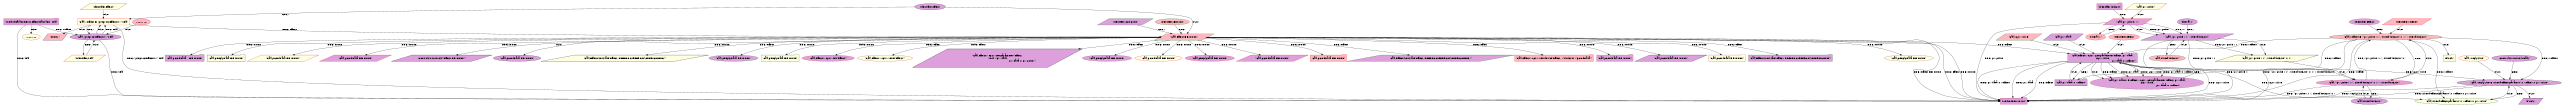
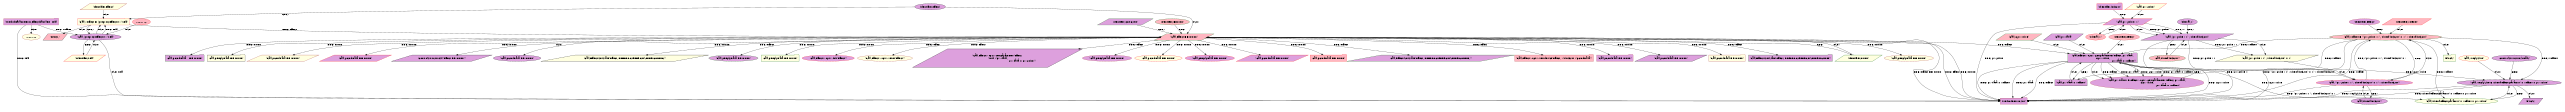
node "(Identifier,NULL)": added
edge "(Call,(preproc_effect_t *) self)" -> "(MethodReturn,int)": label "DDG: self" -> "AST: self"
edge "(Call,* effect = (preproc_effect_t *) self)" -> "(MethodReturn,int)": removed, label "DDG: (preproc_effect_t *) self"
